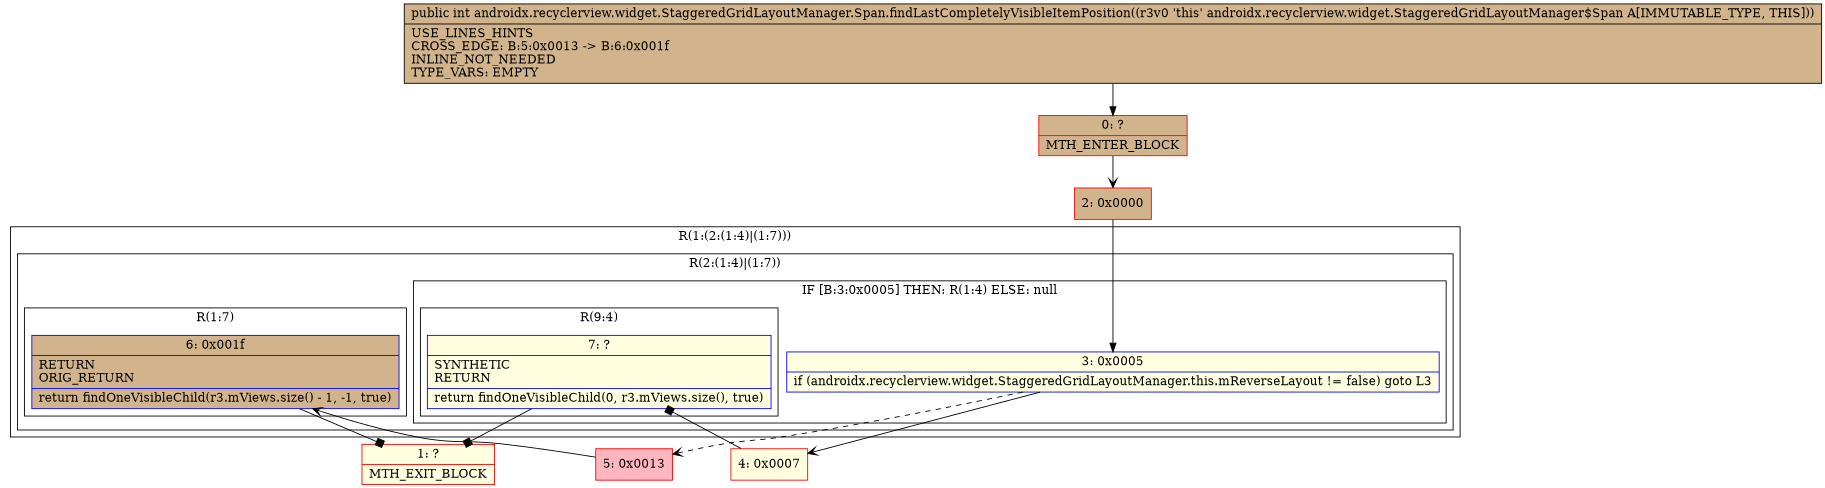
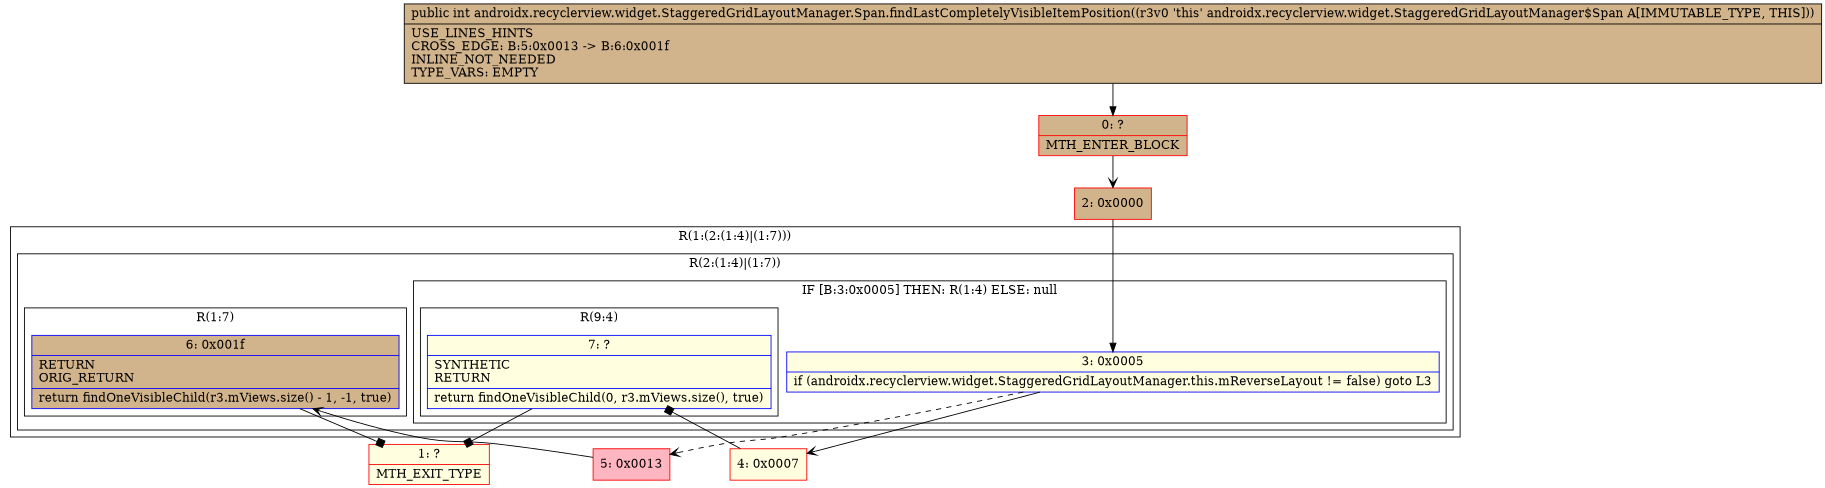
node "1: ?": text "MTH_EXIT_BLOCK" -> "MTH_EXIT_TYPE"
